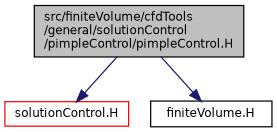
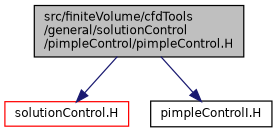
node "finiteVolume.H": label "finiteVolume.H" -> "pimpleControlI.H"
